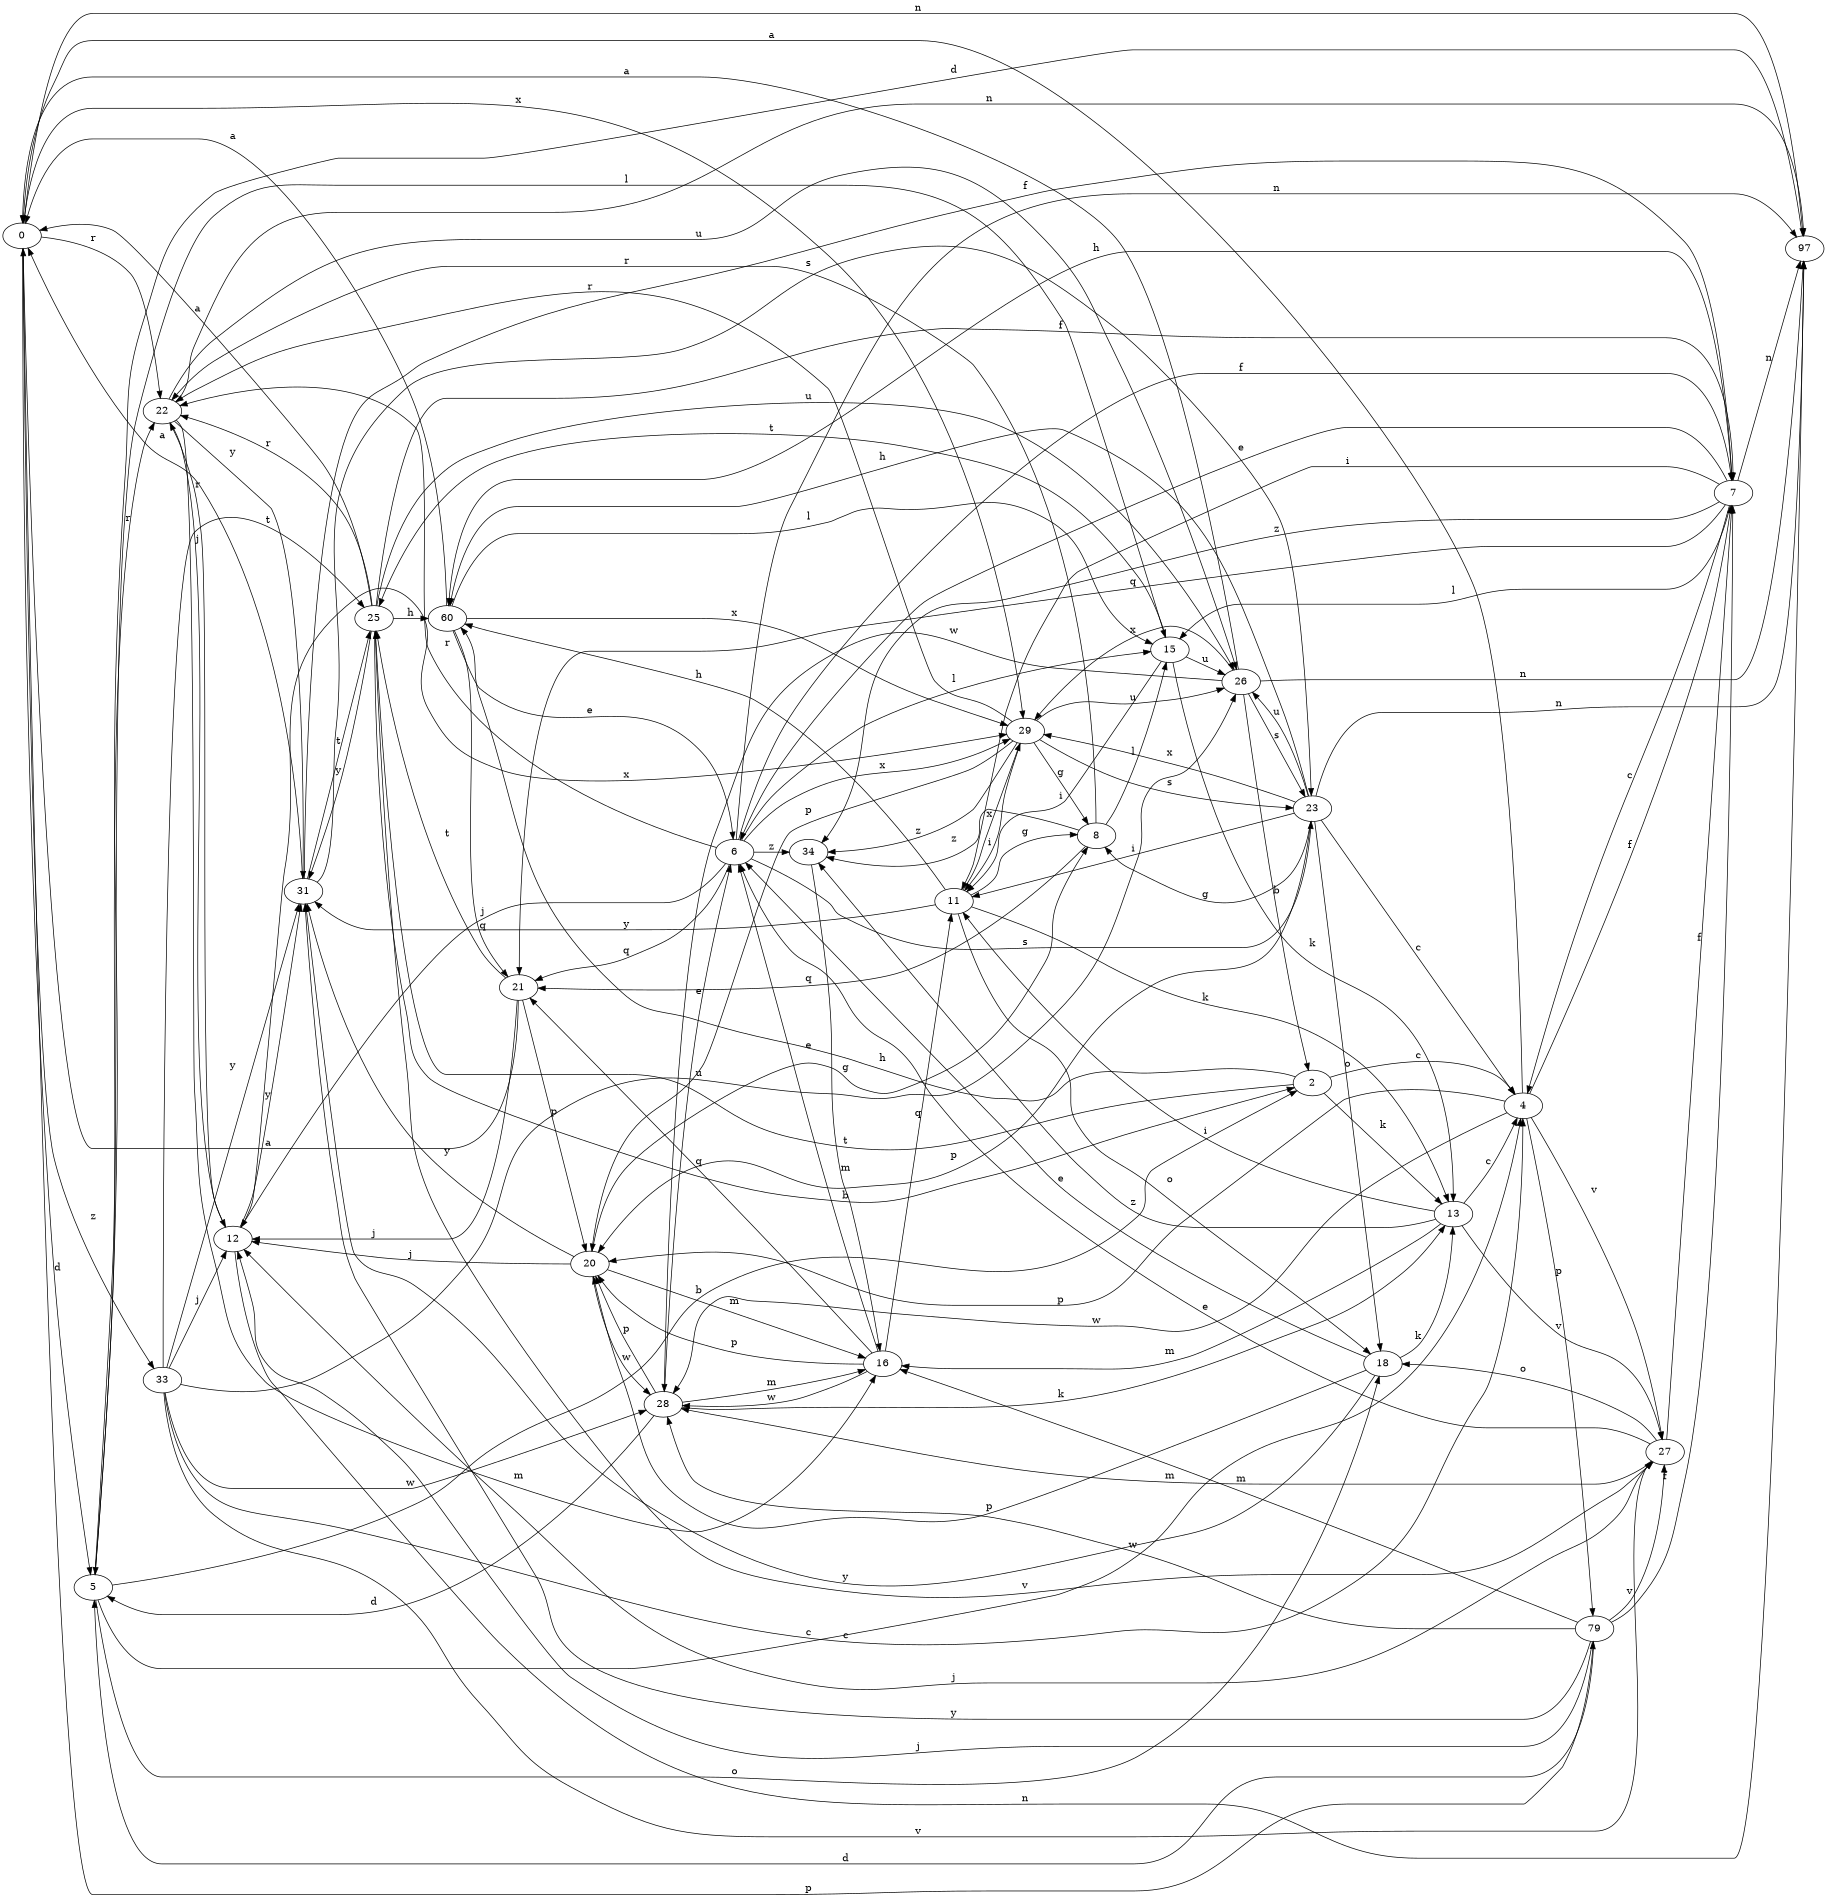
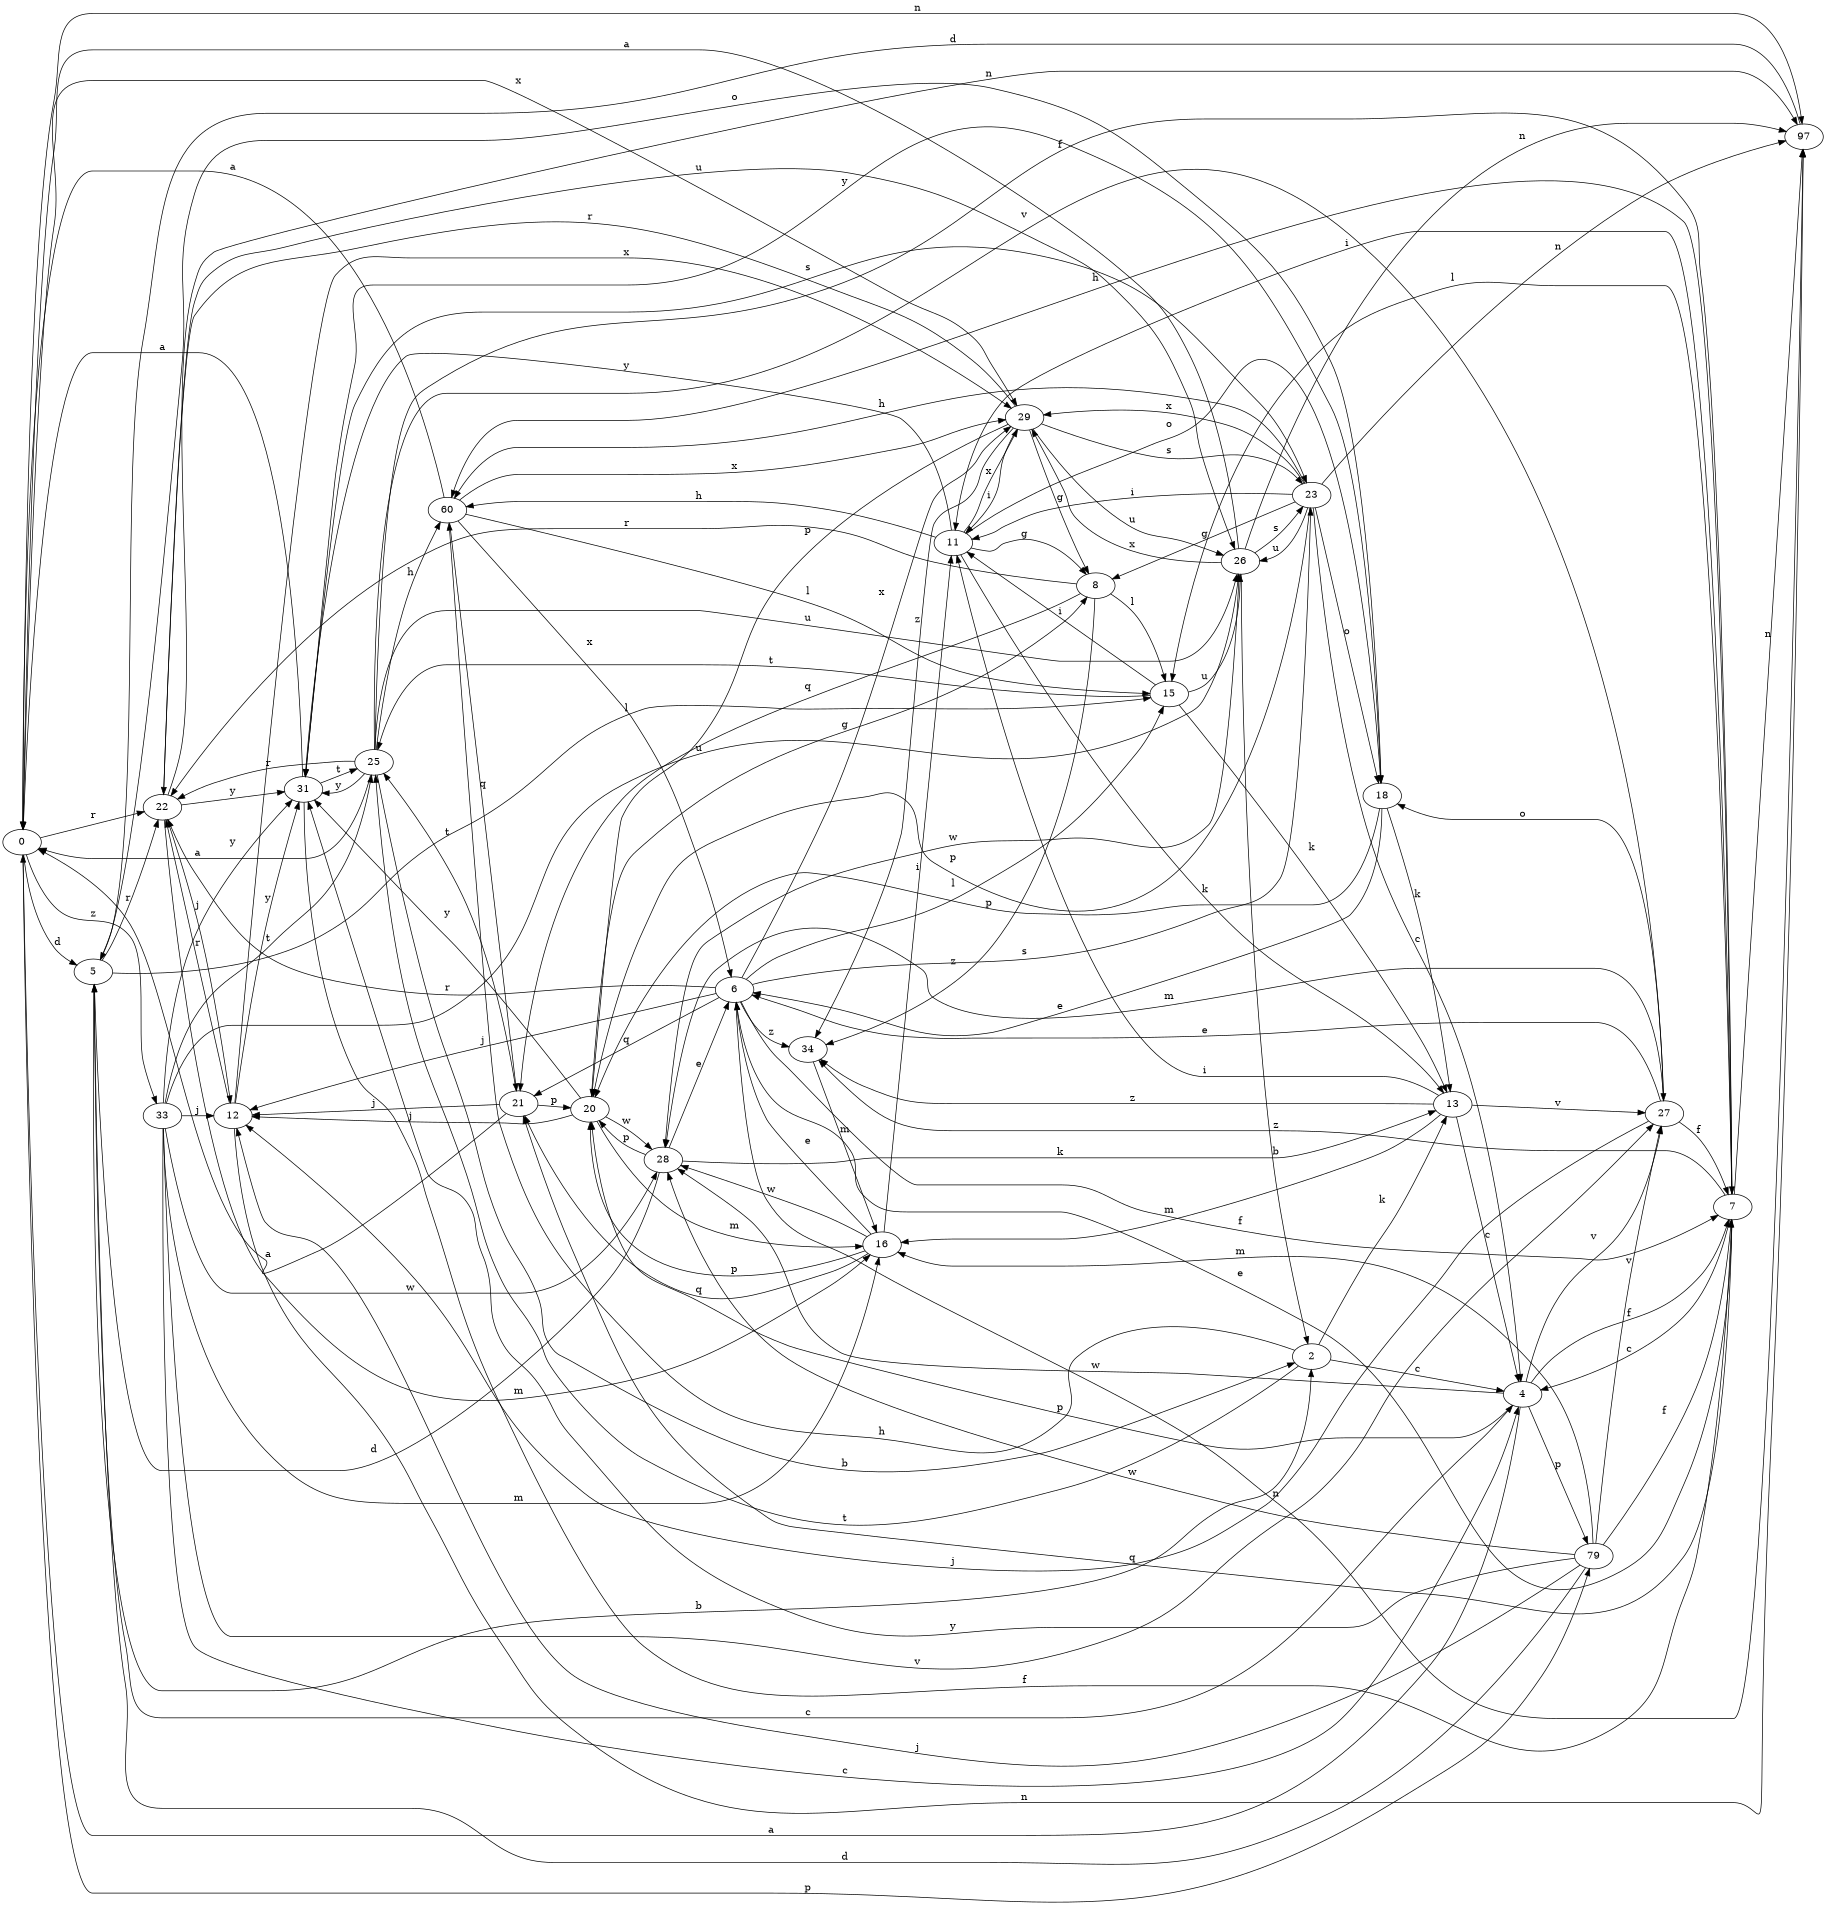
edge "60" -> "6": label "e" -> "x"
edge "16" -> "11": label "q" -> "i"
edge "28" -> "16": now "33" -> "16"
